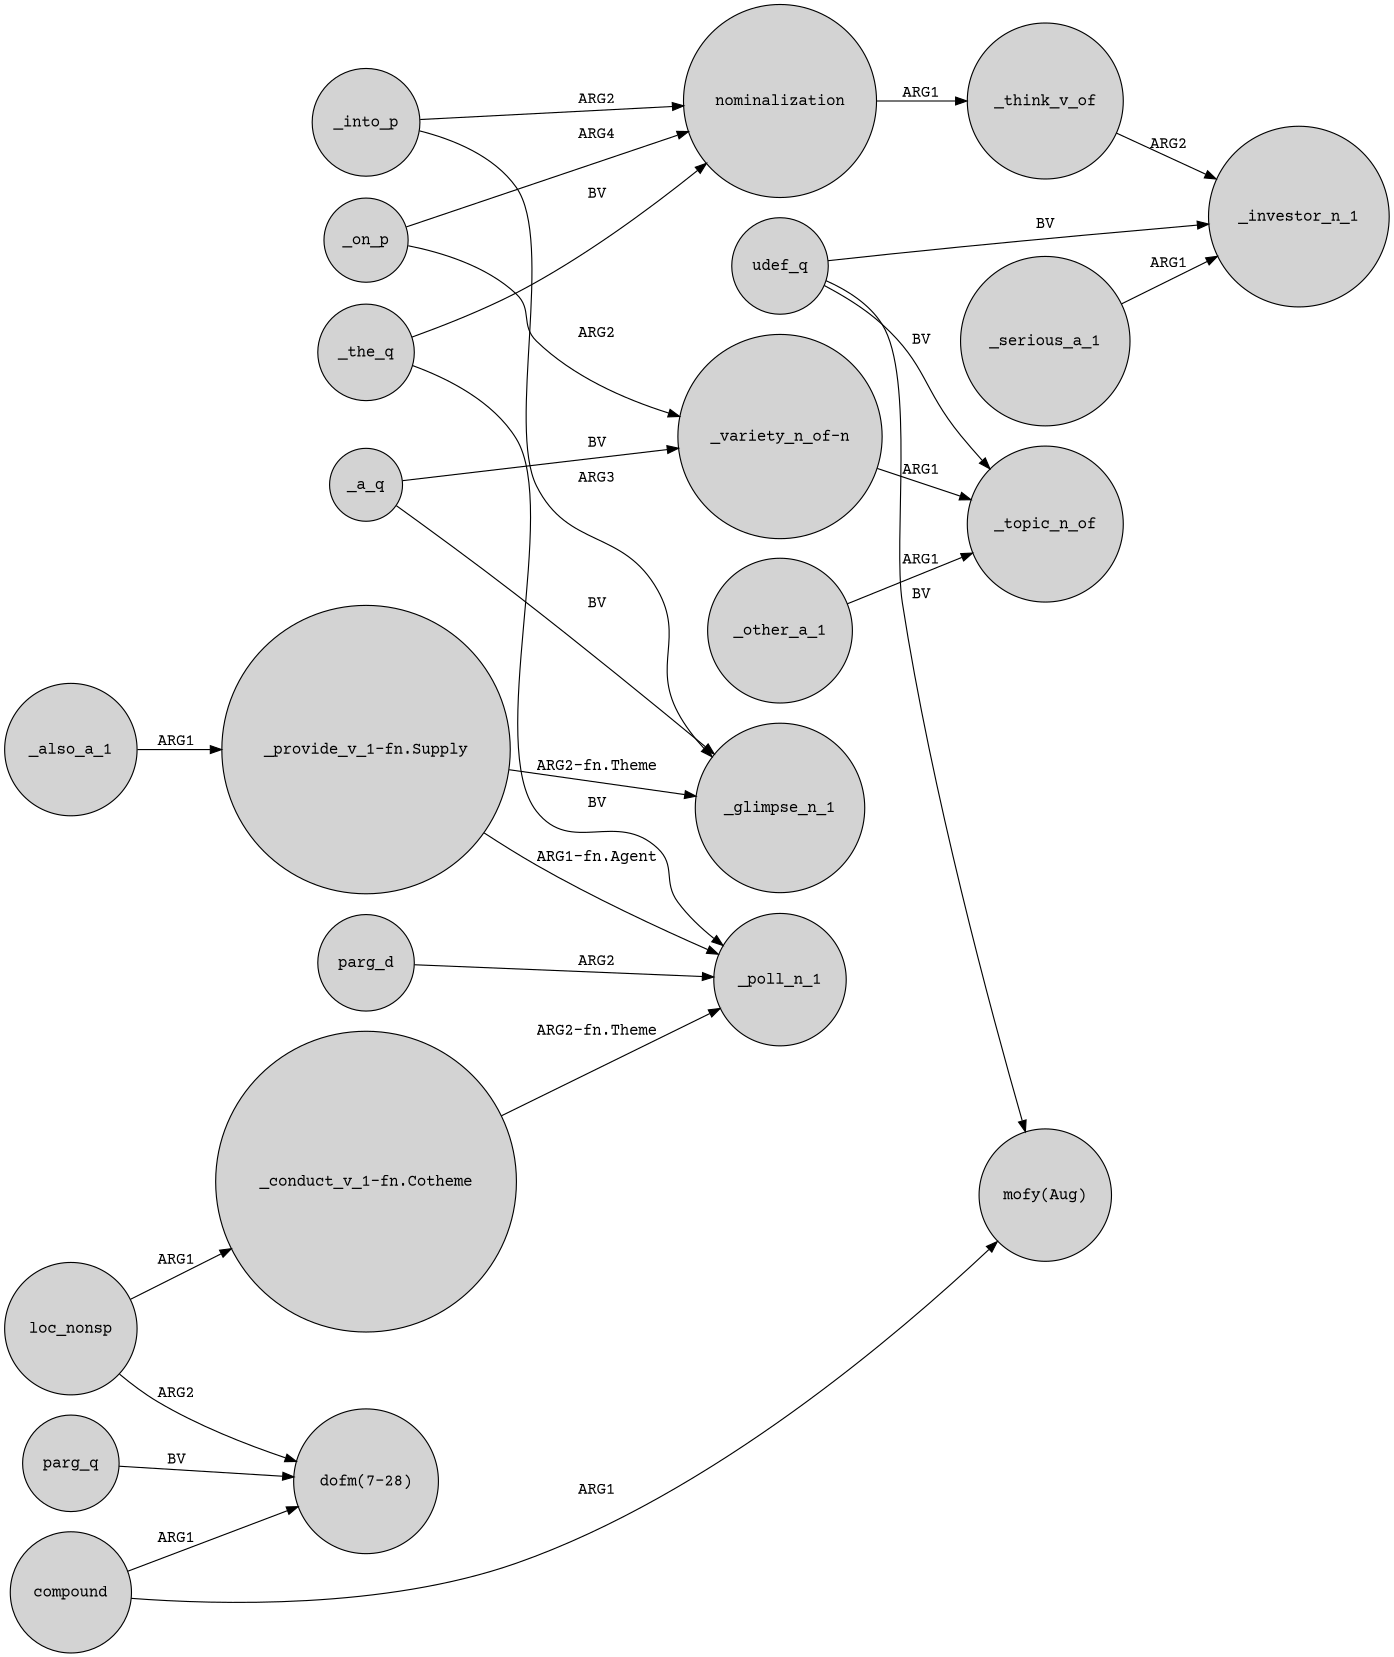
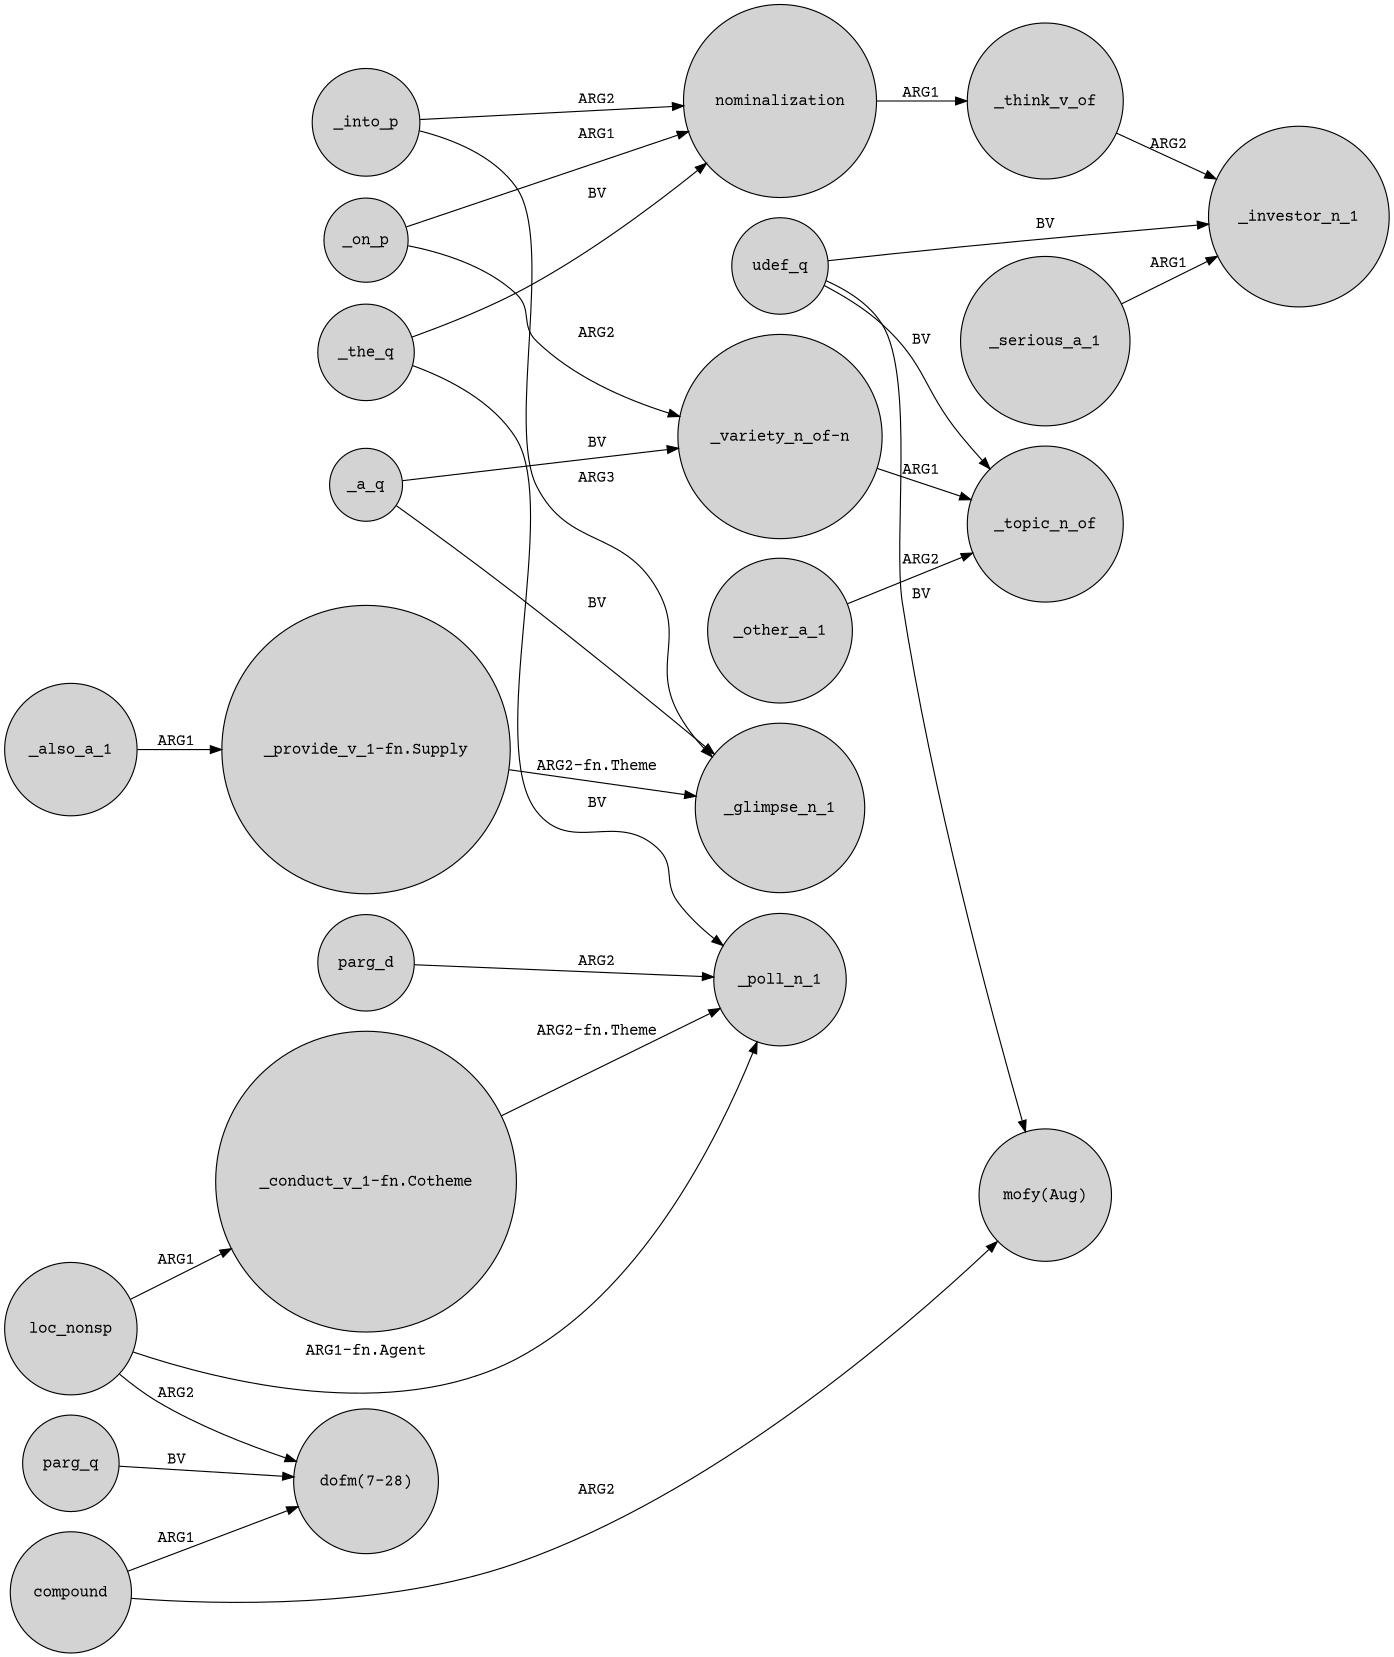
edge "_on_p" -> "nominalization": label "ARG4" -> "ARG1"
edge "_other_a_1" -> "_topic_n_of": label "ARG1" -> "ARG2"
edge "_provide_v_1-fn.Supply" -> "_poll_n_1": now "loc_nonsp" -> "_poll_n_1"
edge "compound" -> "mofy(Aug)": label "ARG1" -> "ARG2"
